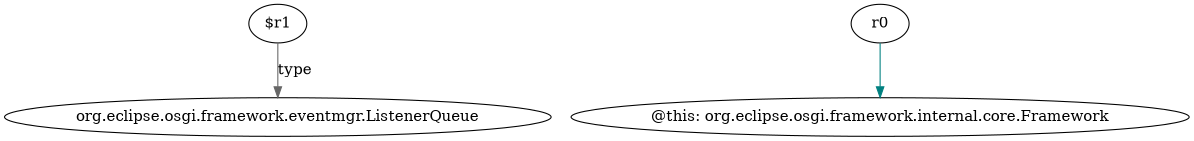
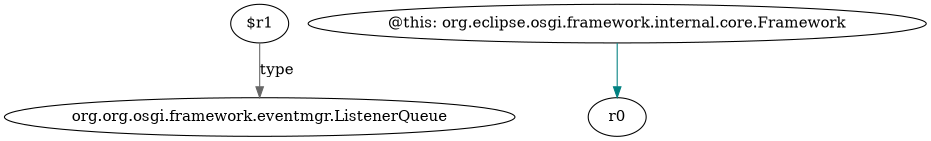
edge "r0" -> "@this: org.eclipse.osgi.framework.internal.core.Framework": reversed
node "org.eclipse.osgi.framework.eventmgr.ListenerQueue": label "org.eclipse.osgi.framework.eventmgr.ListenerQueue" -> "org.org.osgi.framework.eventmgr.ListenerQueue"
